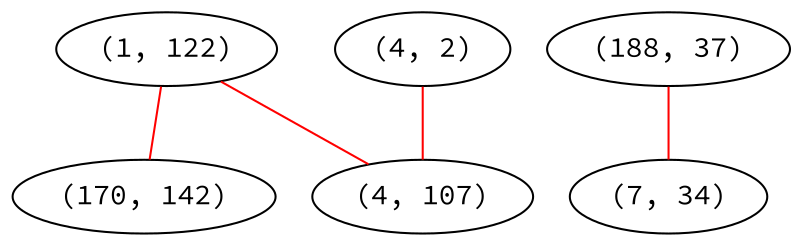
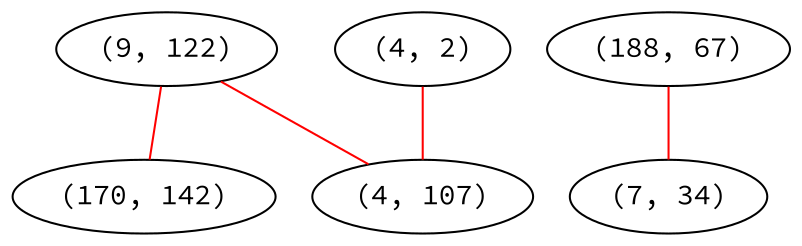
node "(1, 122)": label "(1, 122)" -> "(9, 122)"
node "(188, 37)": label "(188, 37)" -> "(188, 67)"
